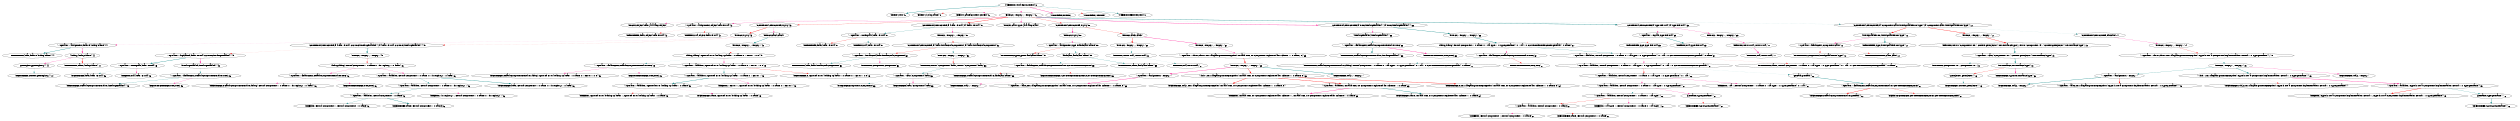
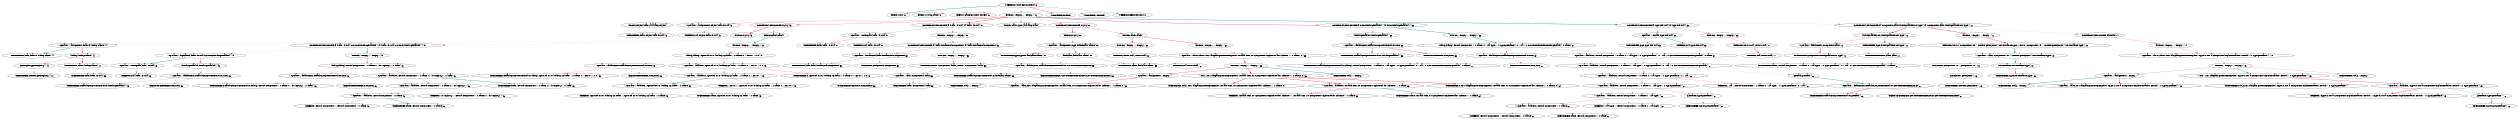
edge "(<operator>.assignment,type = findClass(name))" -> "(findClass,findClass(name))": style dotted -> bold
edge "(<operator>.fieldAccess,Component.class)" -> "(IDENTIFIER,Component,isAssignableFrom(type))": style dotted -> bold
edge "(newInstance,newInstance(type))" -> "(getInjector,getInjector())": removed
